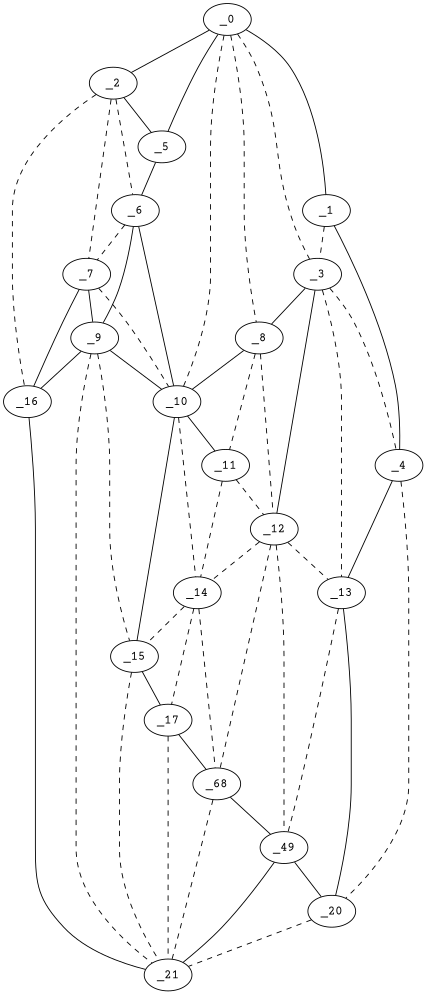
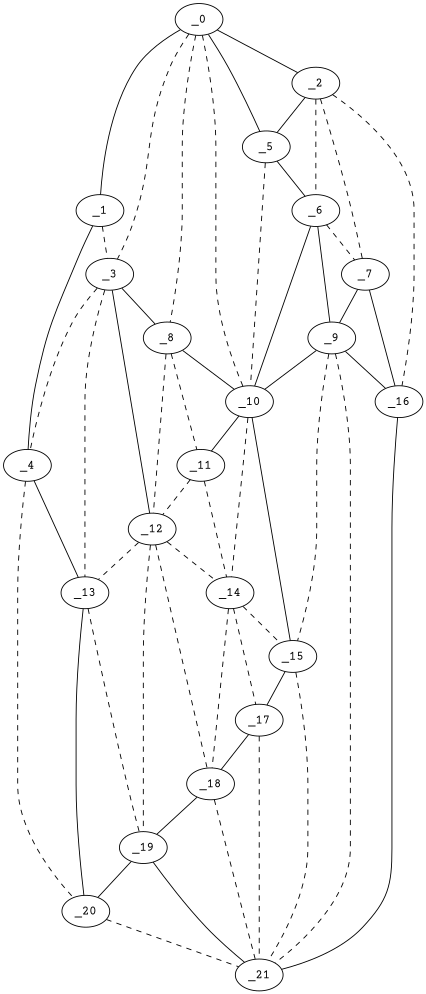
edge "_7" -- "_10": now "_5" -- "_10"
node "_68": label "_68" -> "_18"
node "_49": label "_49" -> "_19"
